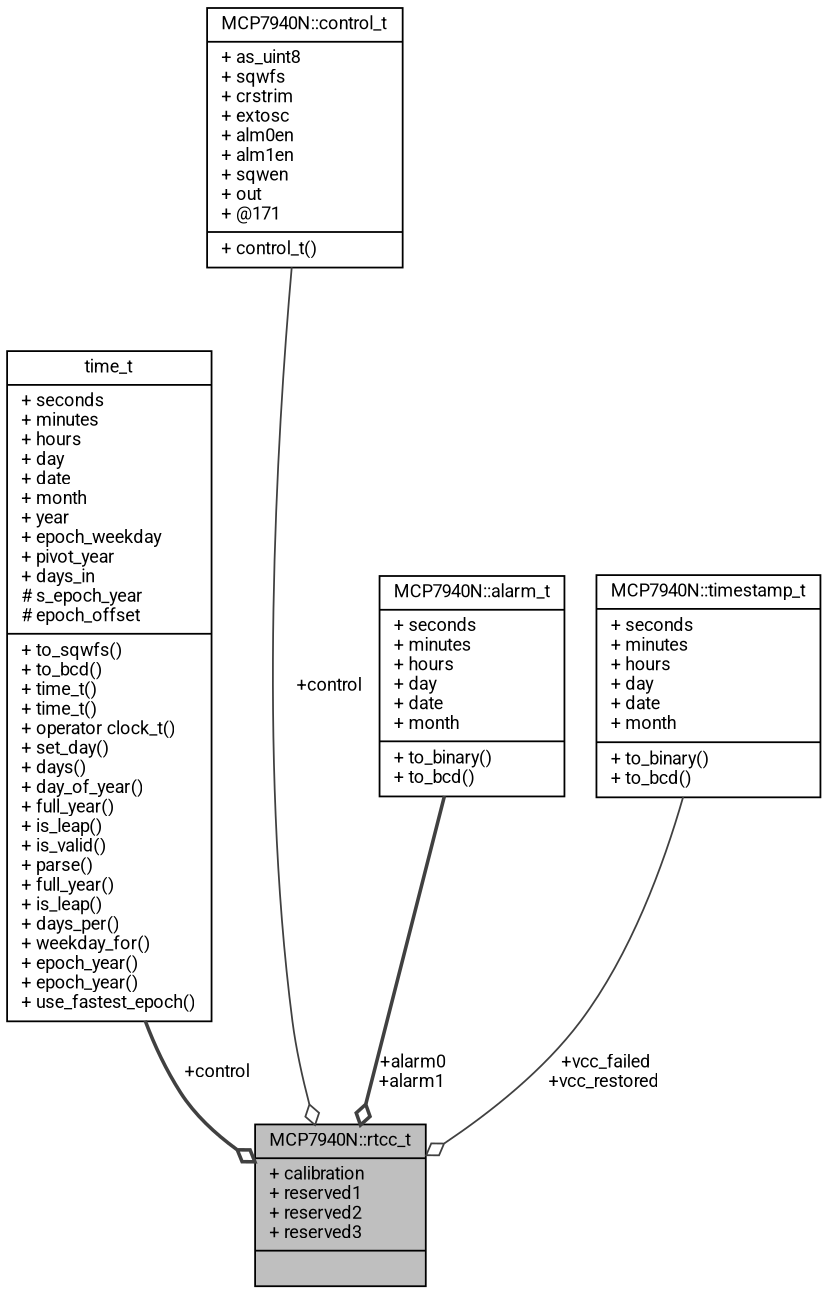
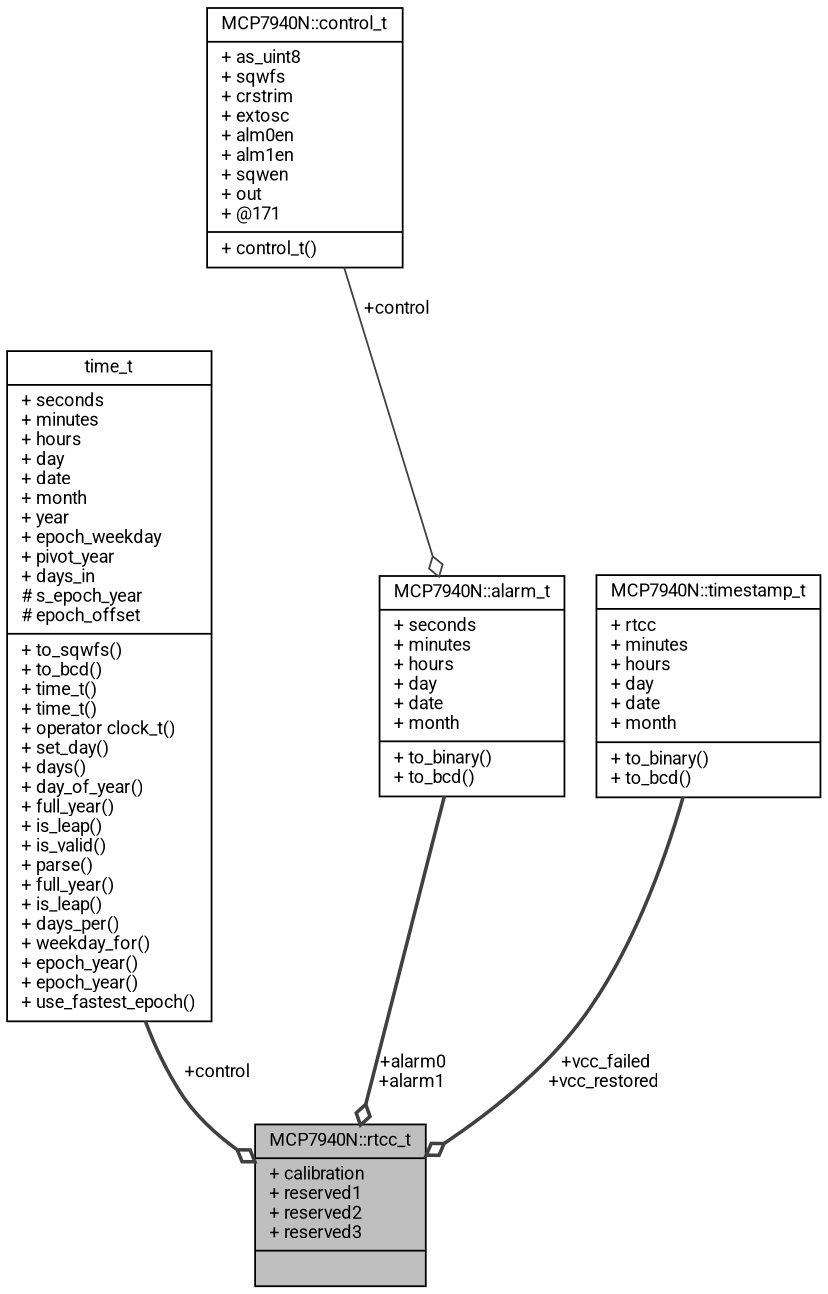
node "MCP7940N::timestamp_t": text "+ seconds" -> "+ rtcc"
edge "MCP7940N::control_t" -> "MCP7940N::rtcc_t": now "MCP7940N::control_t" -> "MCP7940N::alarm_t"
edge "MCP7940N::timestamp_t" -> "MCP7940N::rtcc_t": style solid -> bold
